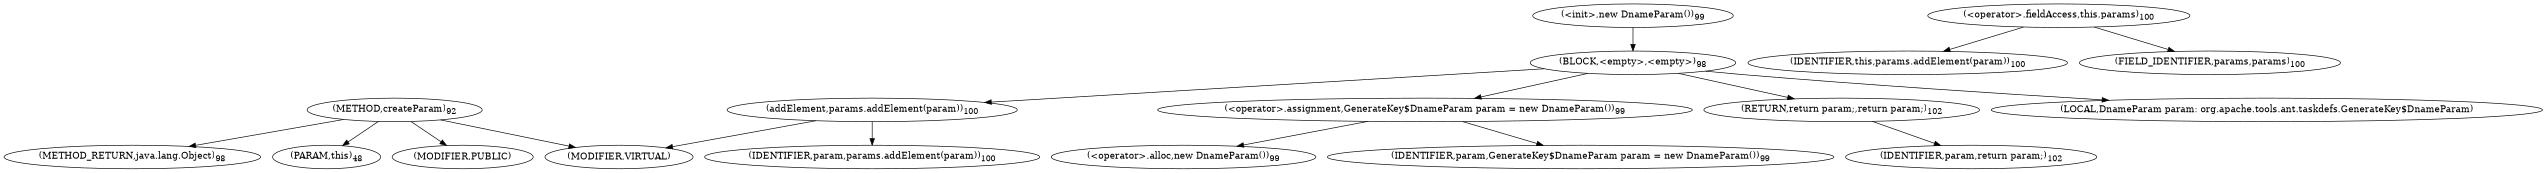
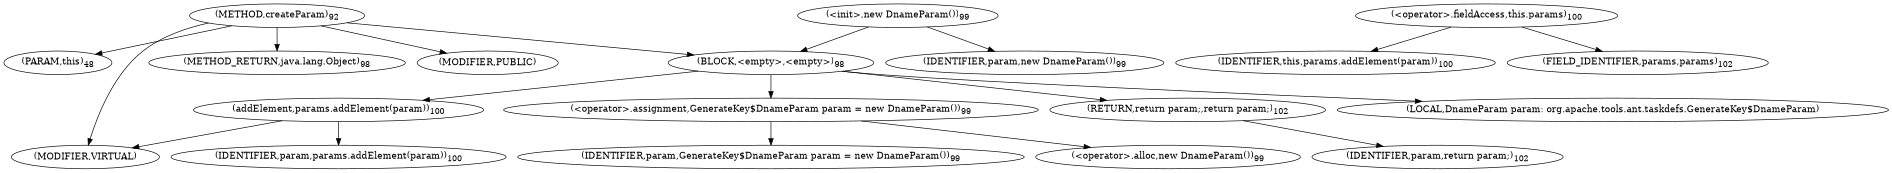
edge "(METHOD,createParam)" -> "(BLOCK,<empty>,<empty>)": added
node "(FIELD_IDENTIFIER,params,params)": text "100" -> "102"
node "(IDENTIFIER,param,new DnameParam())": added
